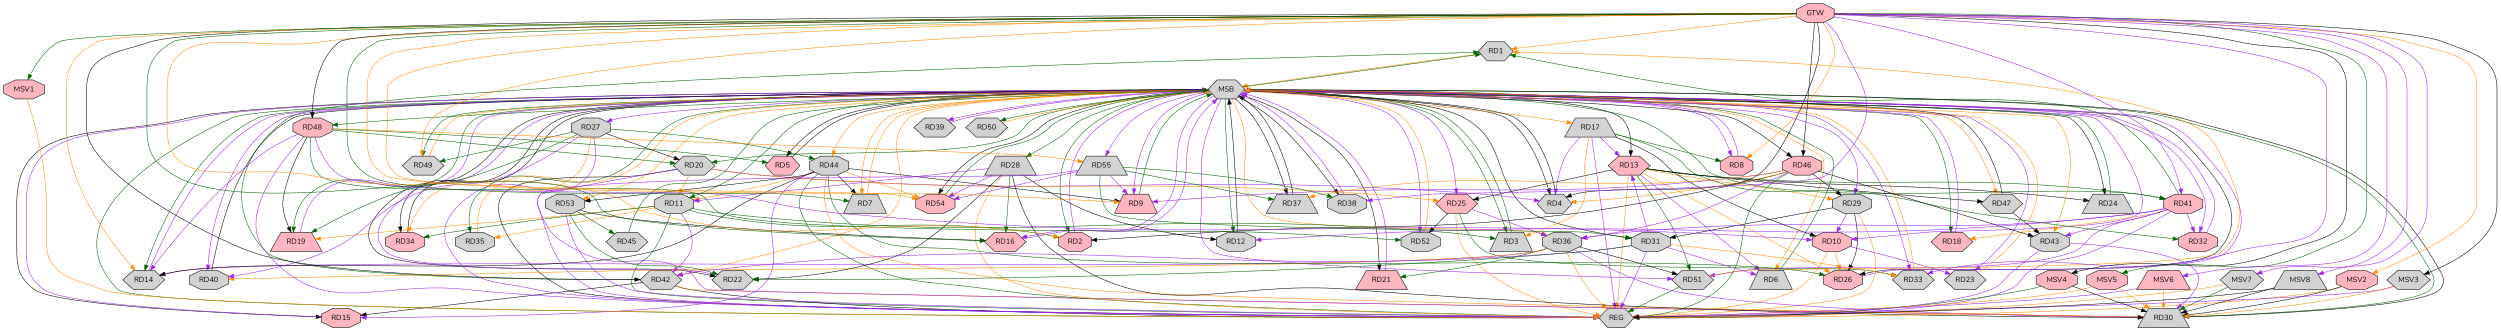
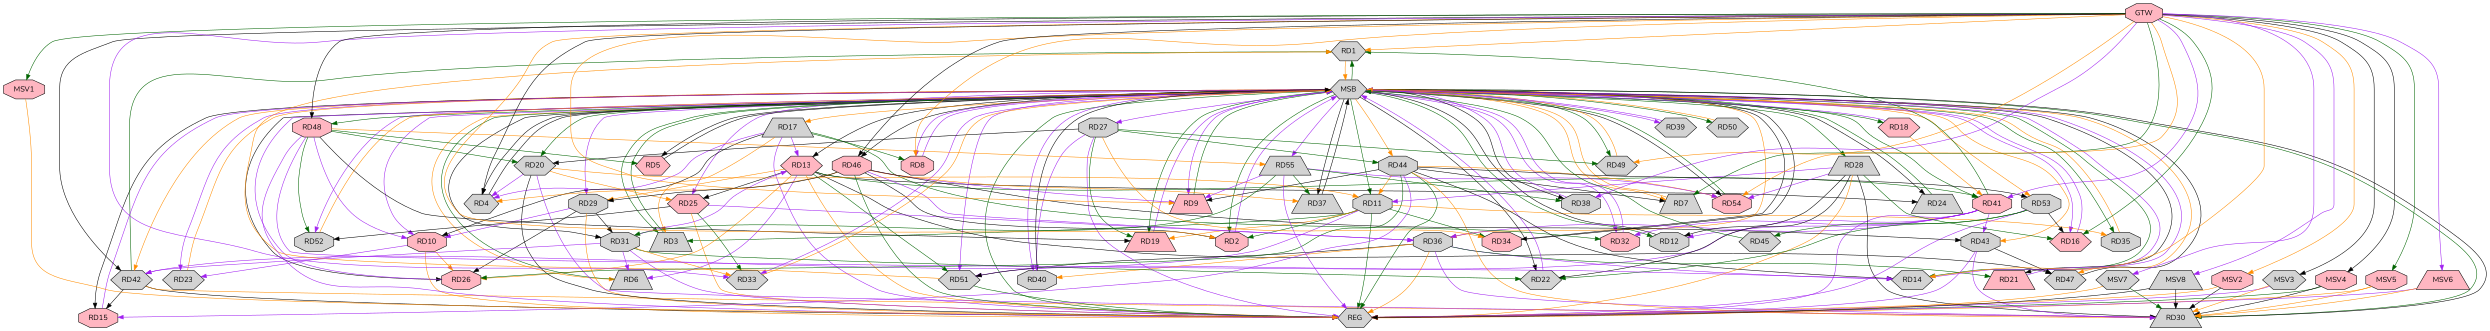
edge "RD47" -> "RD43": reversed
edge "RD41" -> "RD18": reversed
